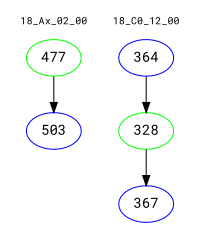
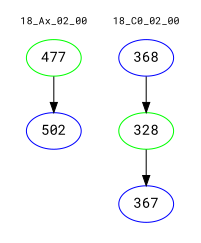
cluster "18_C0_12_00": label "18_C0_12_00" -> "18_C0_02_00"
node "364": label "364" -> "368"
node "503": label "503" -> "502"
